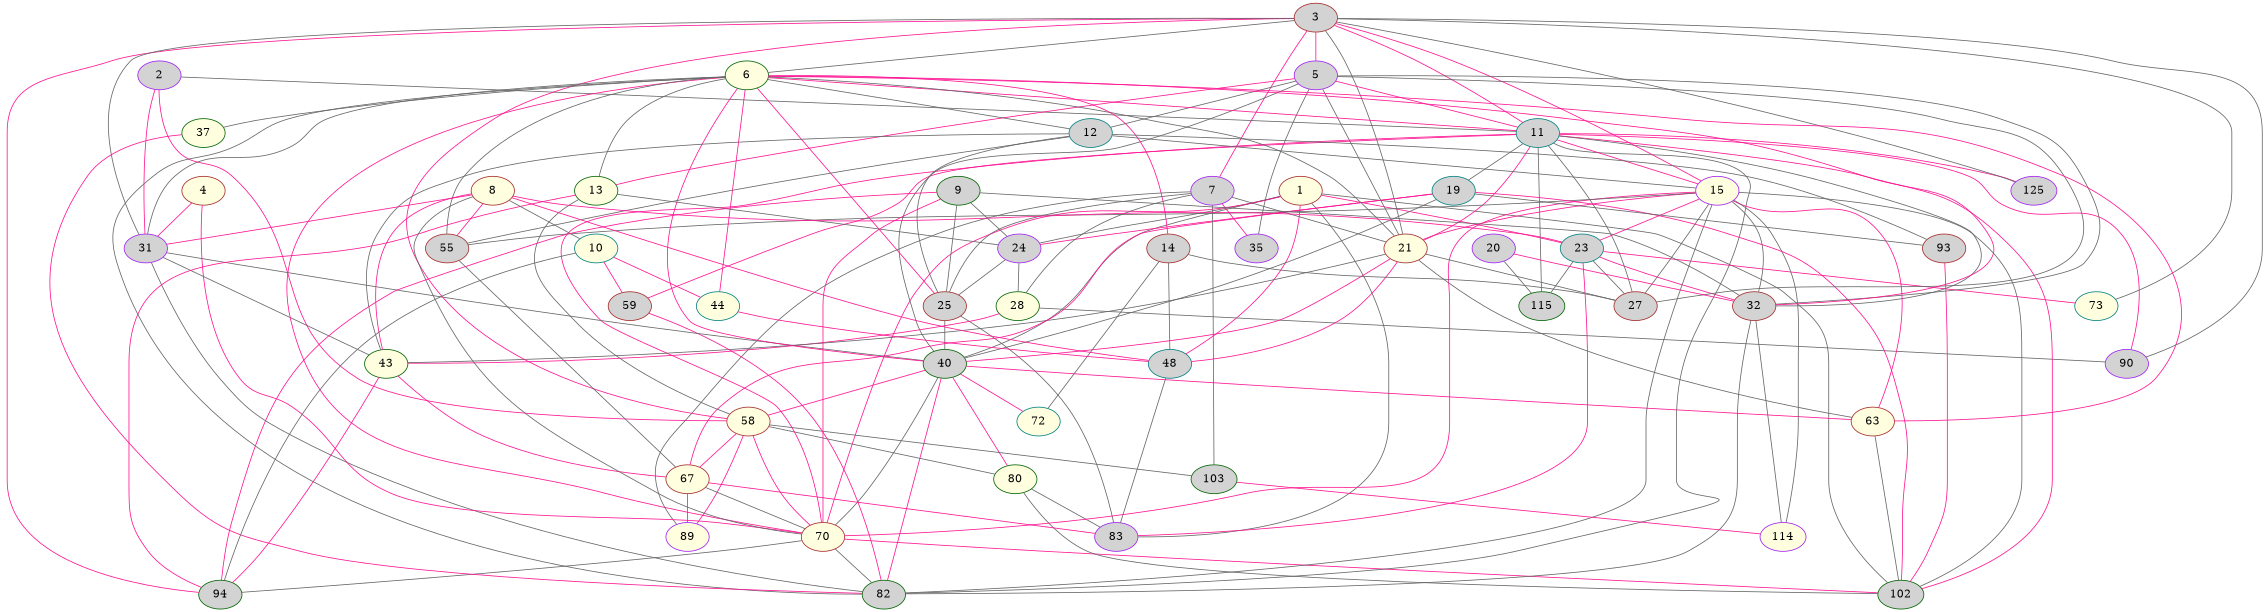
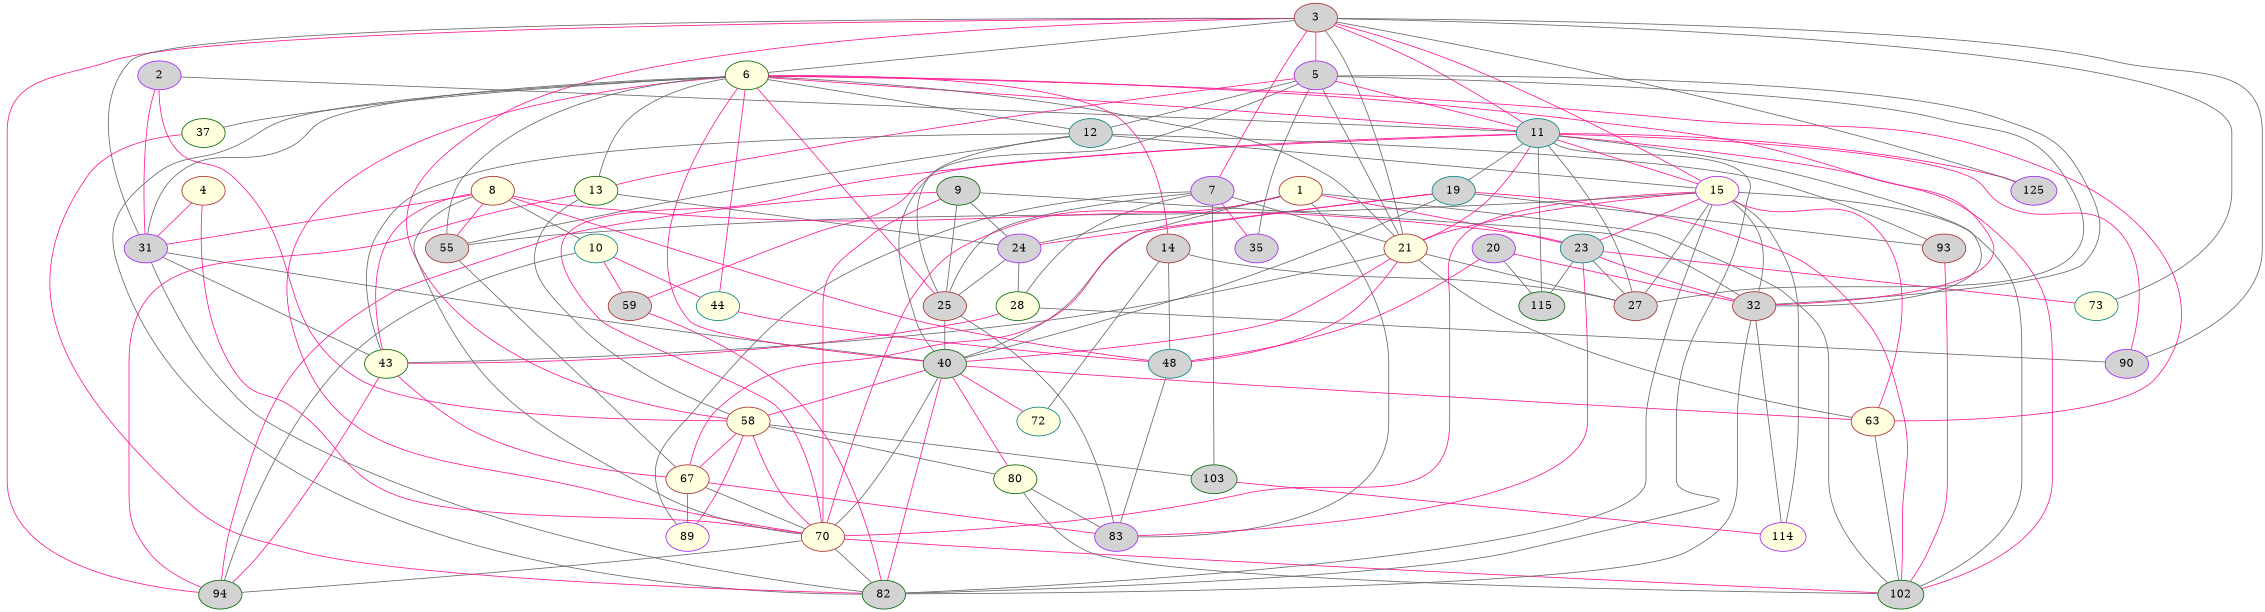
edge "1" -- "48": now "20" -- "48"
